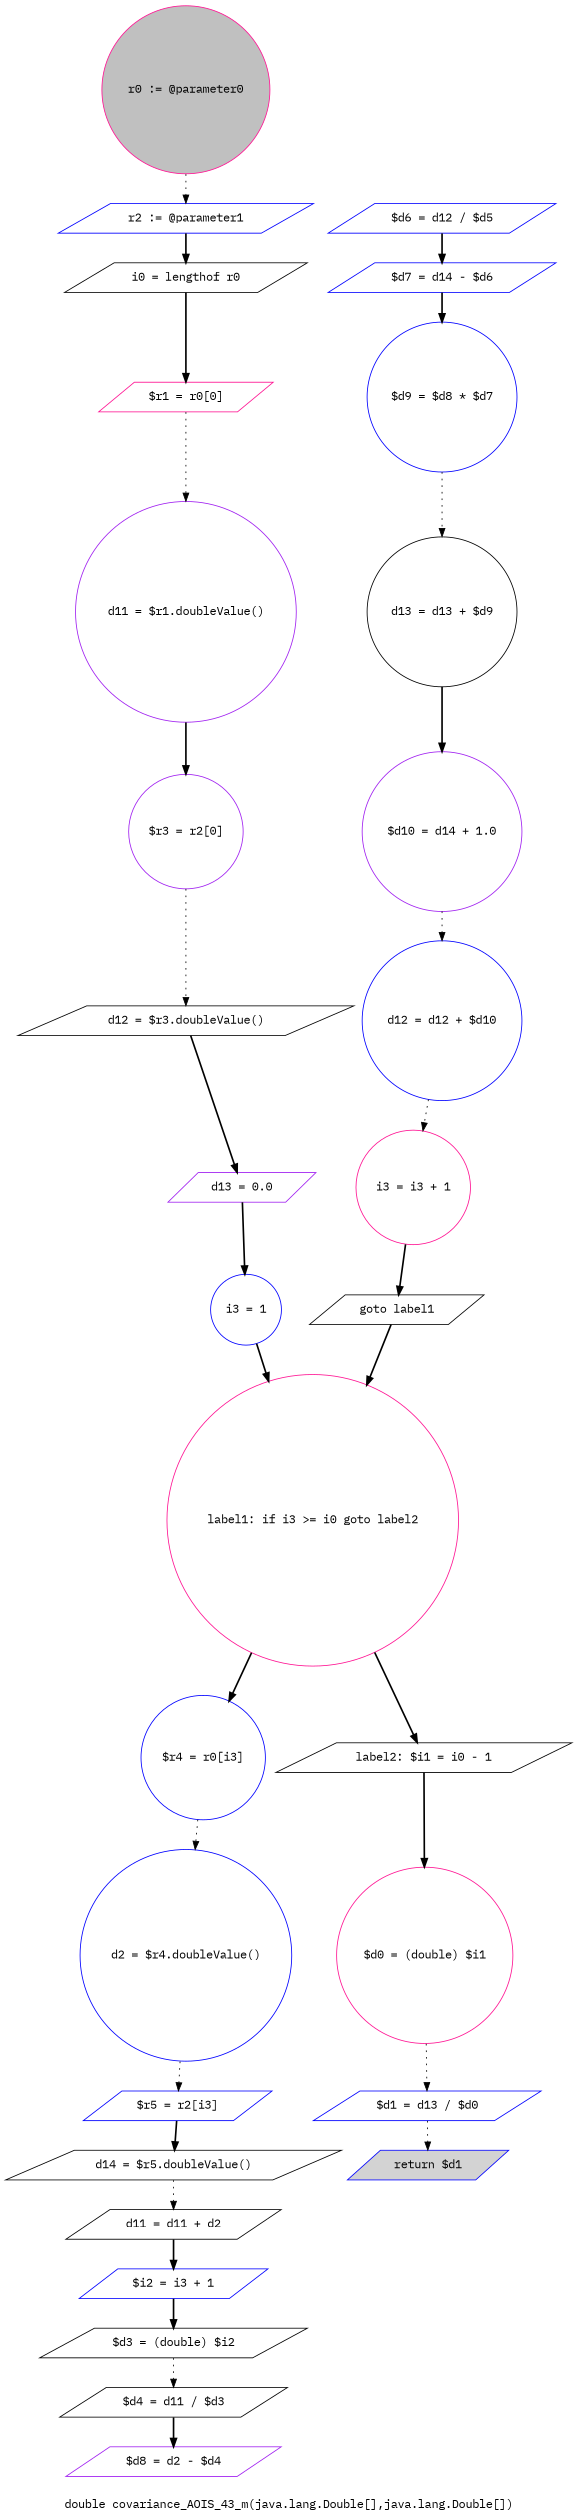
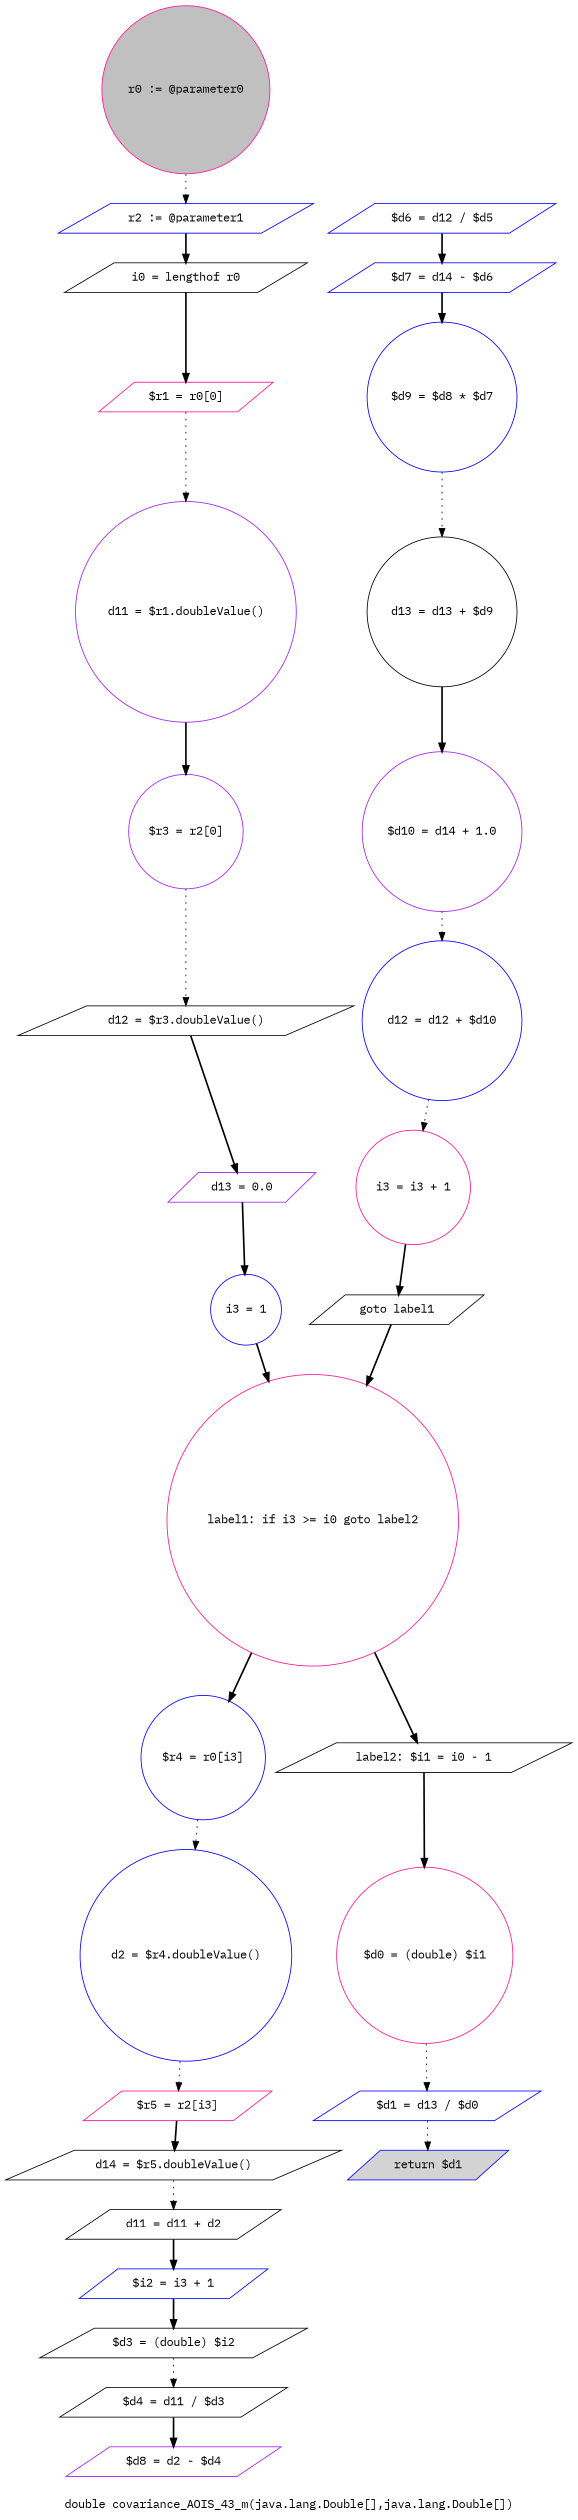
node "$r5 = r2[i3]": color blue -> deeppink
